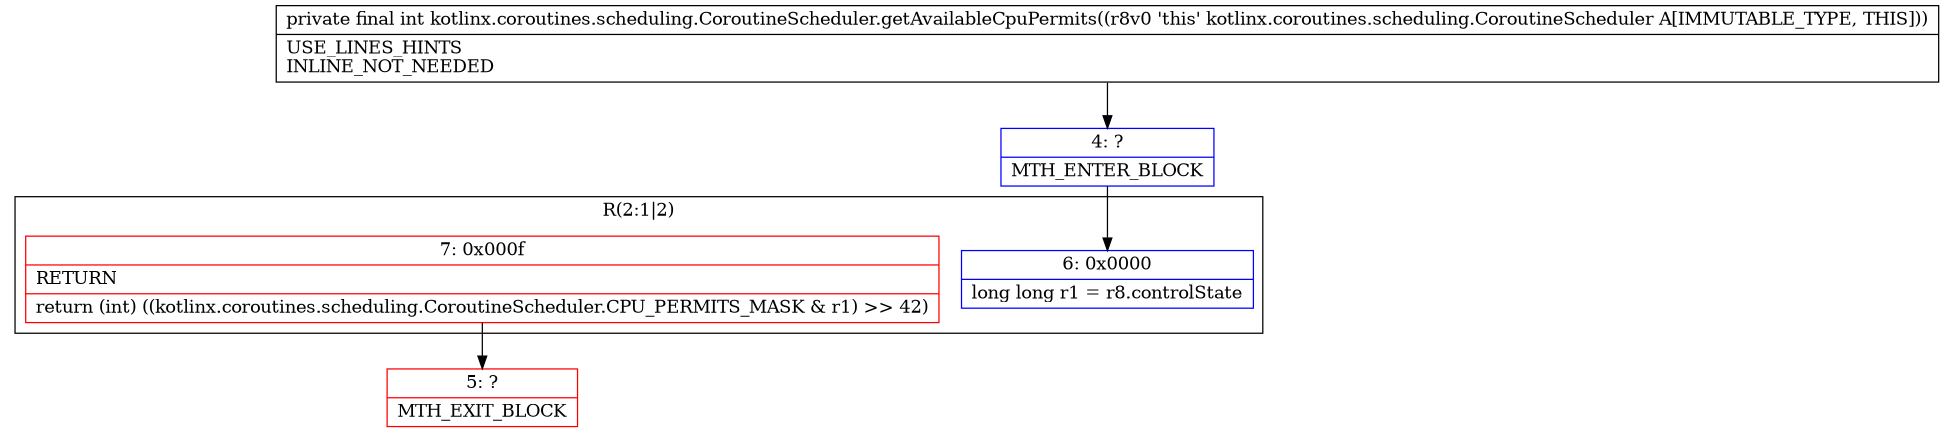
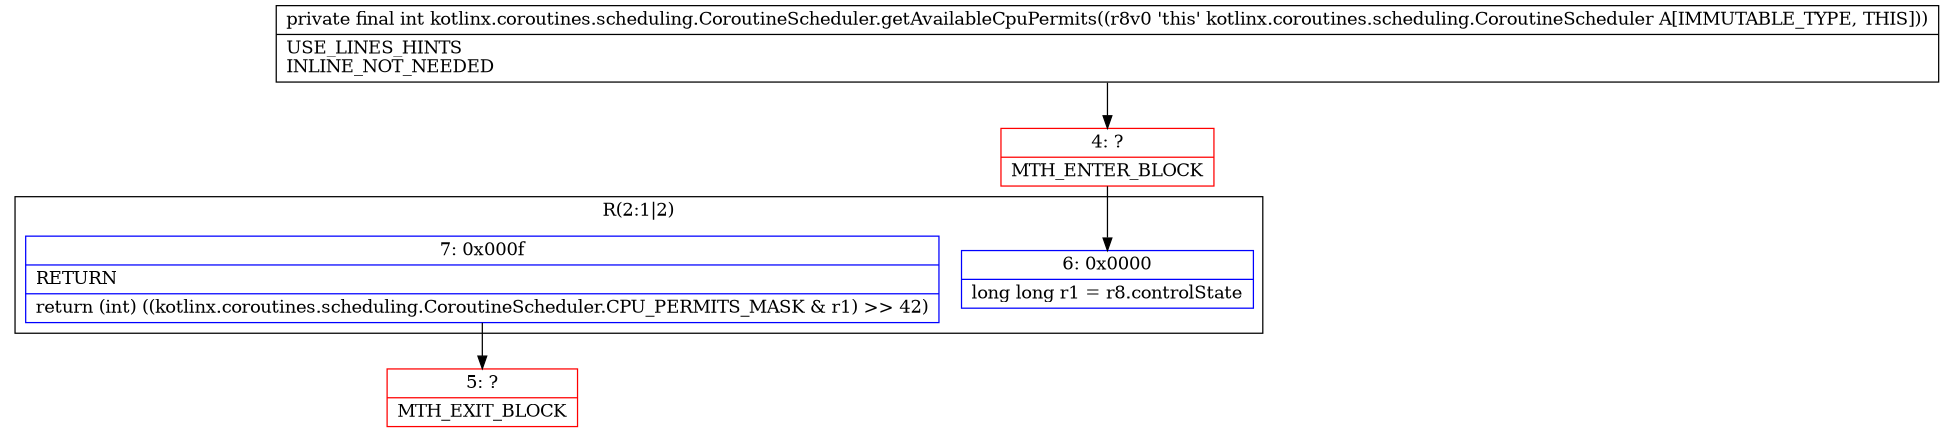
node "4: ?": color blue -> red
node "7: 0x000f": color red -> blue
